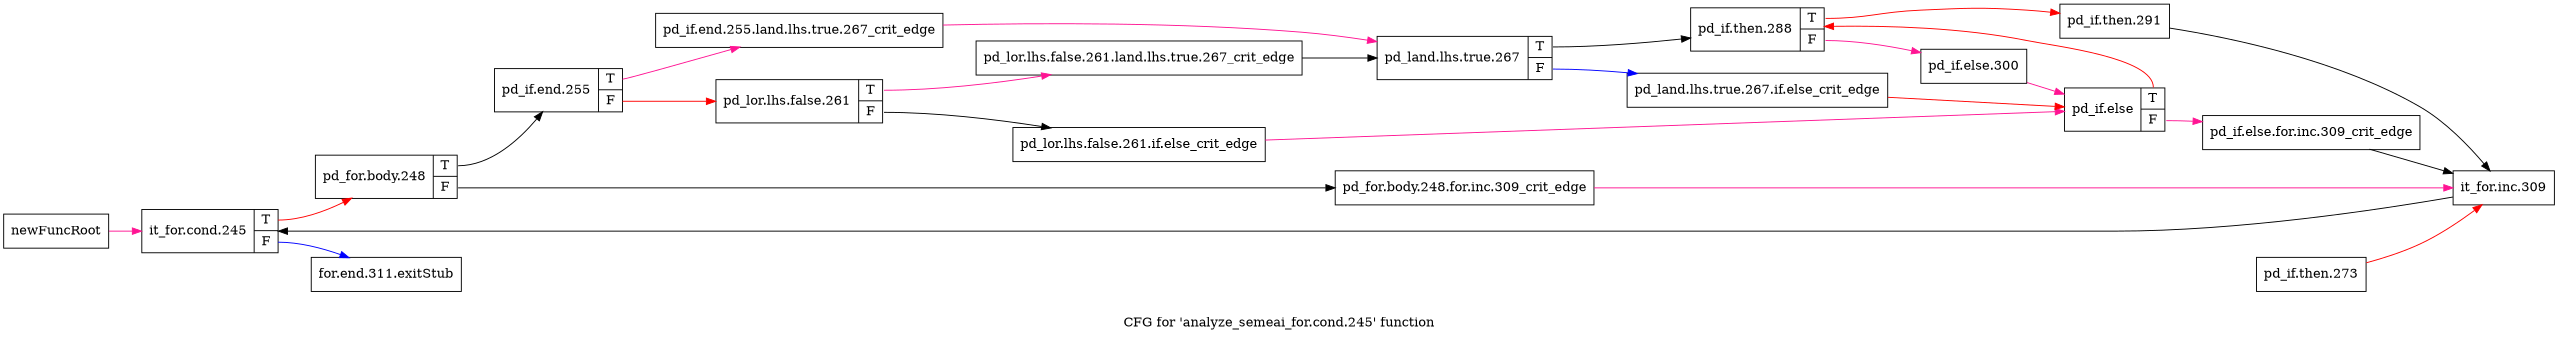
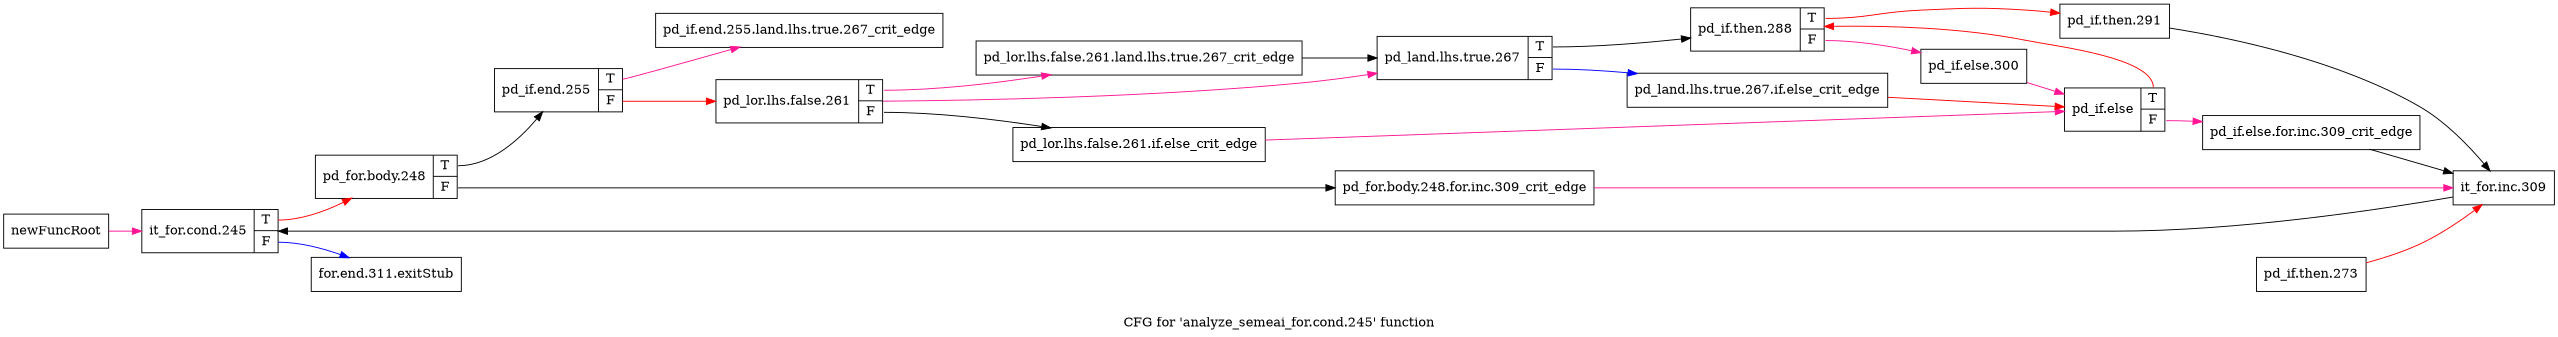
edge "pd_if.end.255.land.lhs.true.267_crit_edge" -> "pd_land.lhs.true.267": now "pd_lor.lhs.false.261" -> "pd_land.lhs.true.267"
